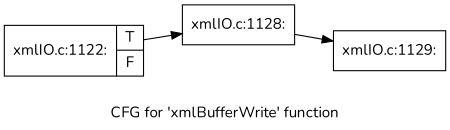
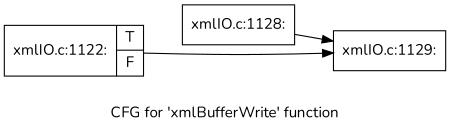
edge "xmlIO.c:1122:" -> "xmlIO.c:1128:": now "xmlIO.c:1122:" -> "xmlIO.c:1129:"
